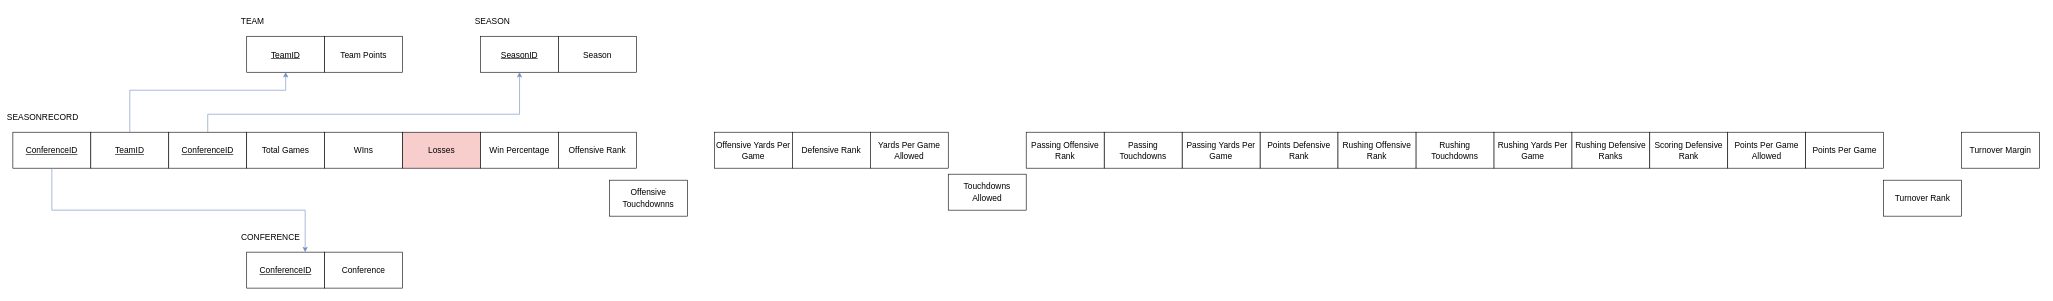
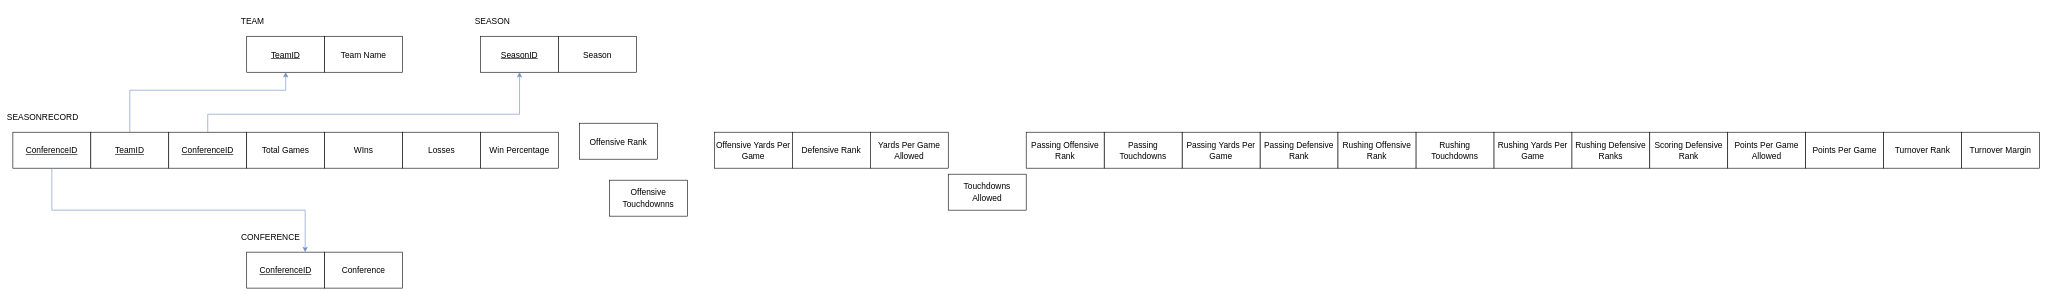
node "Team Points": label "Team Points" -> "Team Name"
node "Losses": fillcolor #f8cecc -> #ffffff
node "Offensive Rank": moved (597, 150) -> (618, 141)
node "Points Defensive Rank": label "Points Defensive Rank" -> "Passing Defensive Rank"
node "Turnover Rank": moved (1923, 198) -> (1923, 150)
